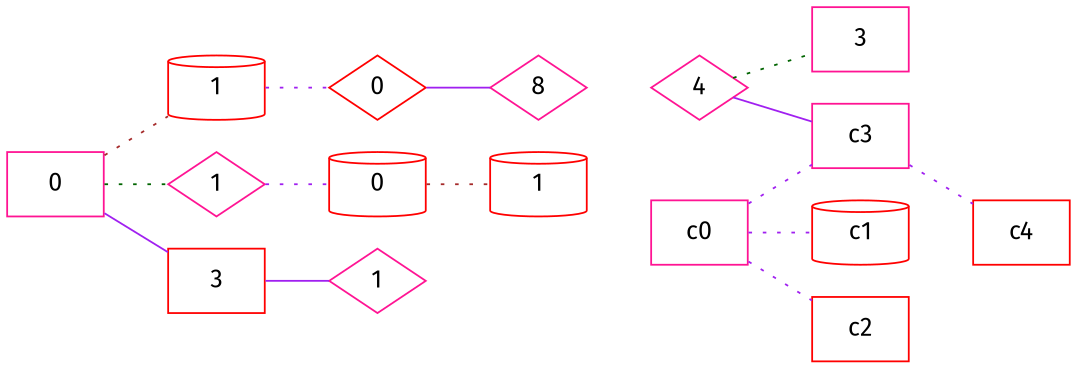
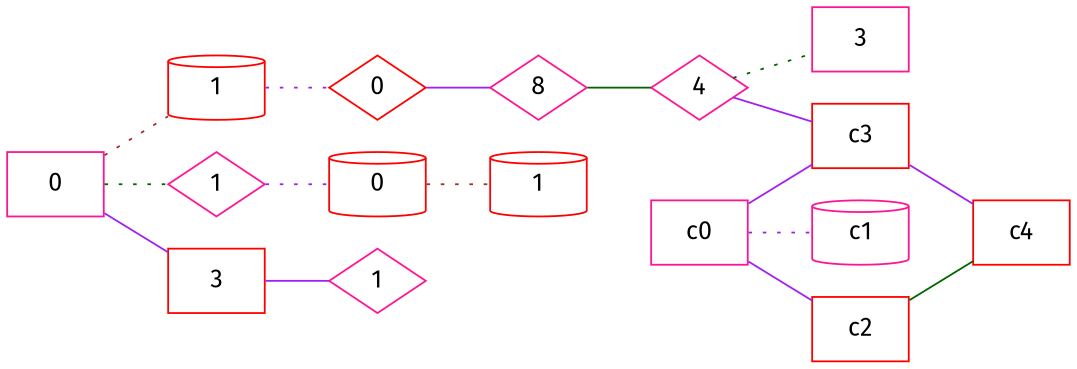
edge "8" -- "4": added
node "c3": color deeppink -> red
edge "c3" -- "c0": style dotted -> solid
edge "c3" -- "c4": style dotted -> solid
node "c1": color red -> deeppink
edge "c0" -- "c2": style dotted -> solid
edge "c4" -- "c2": added
